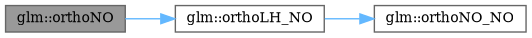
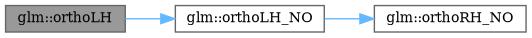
node "glm::orthoNO": label "glm::orthoNO" -> "glm::orthoLH"
node "glm::orthoNO_NO": label "glm::orthoNO_NO" -> "glm::orthoRH_NO"
